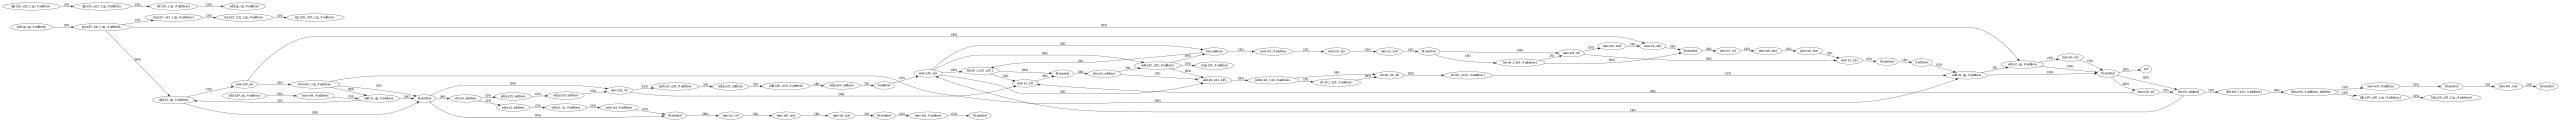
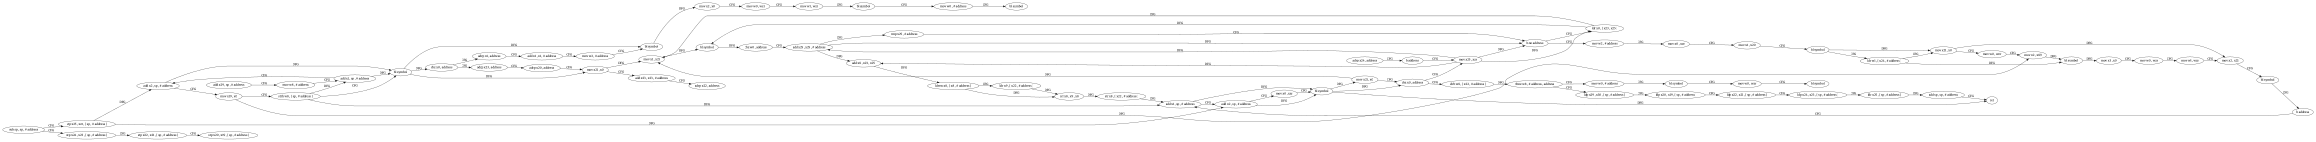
edge "stp x25 , xzr , [ sp , # address ]" -> "stp x24 , x23 , [ sp , # address ]": now "sub sp , sp , # address" -> "stp x24 , x23 , [ sp , # address ]"
edge "cmp x25 , # address" -> "b.ne address": added, label "CFG"
node "mov x2 , x19": label "mov x2 , x19" -> "mov x2 , x89"
edge "cbz w0 , address" -> "add x8 , x23 , x25": removed, label "CFG"
node "add x20 , x20 , # address": removed
edge "ldp x20 , x19 , [ sp , # address ]" -> "ldp x22 , x21 , [ sp , # address ]": added, label "CFG"
edge "add sp , sp , # address" -> "ret": added, label "CFG"
